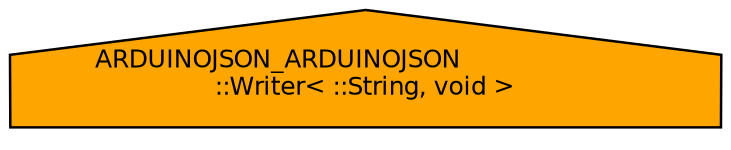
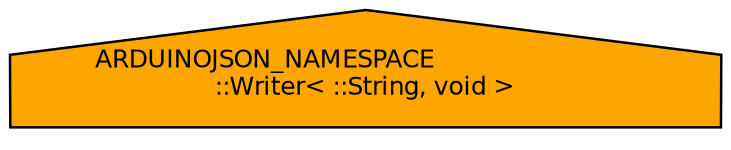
node "ARDUINOJSON_ARDUINOJSON ::Writer< ::String, void >": label "ARDUINOJSON_ARDUINOJSON ::Writer< ::String, void >" -> "ARDUINOJSON_NAMESPACE ::Writer< ::String, void >"
